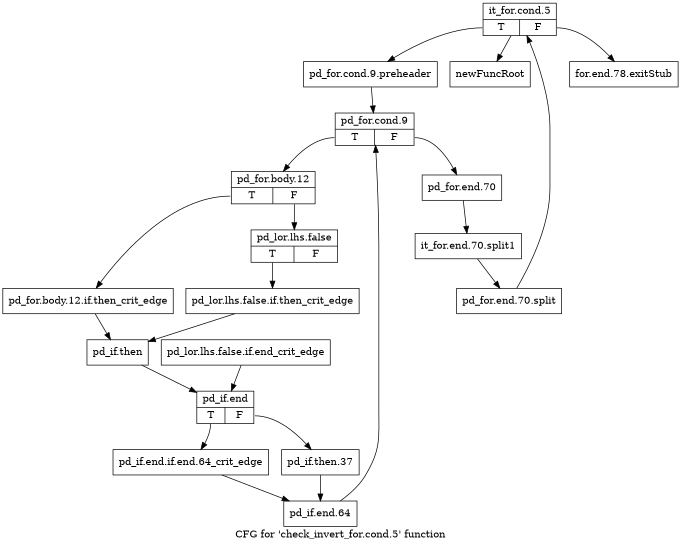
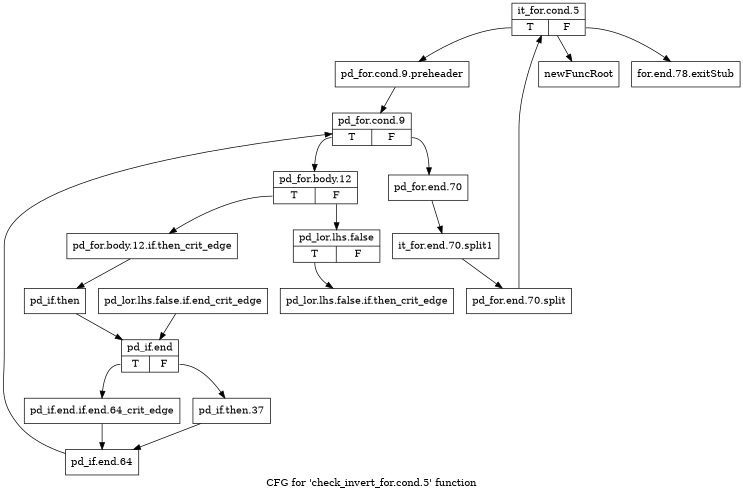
edge "pd_lor.lhs.false.if.then_crit_edge" -> "pd_if.then": removed
